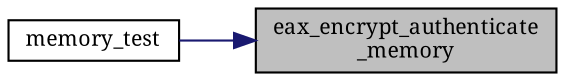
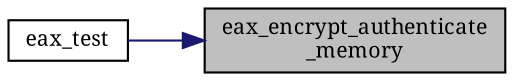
node "memory_test": label "memory_test" -> "eax_test"
